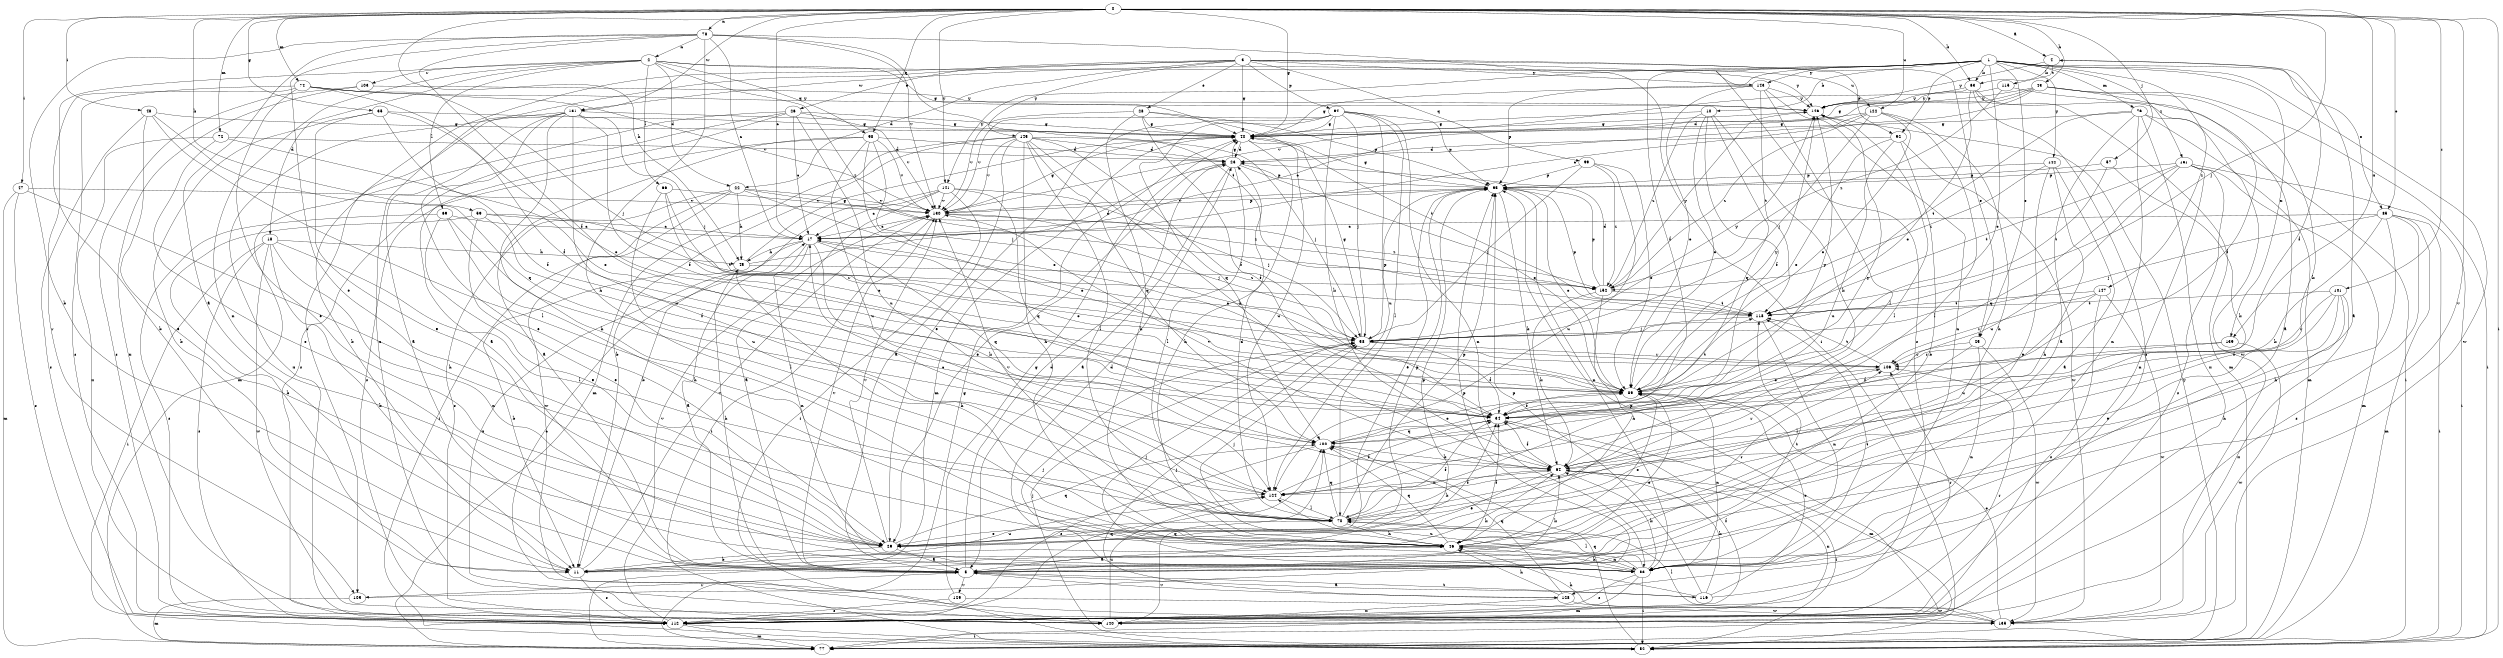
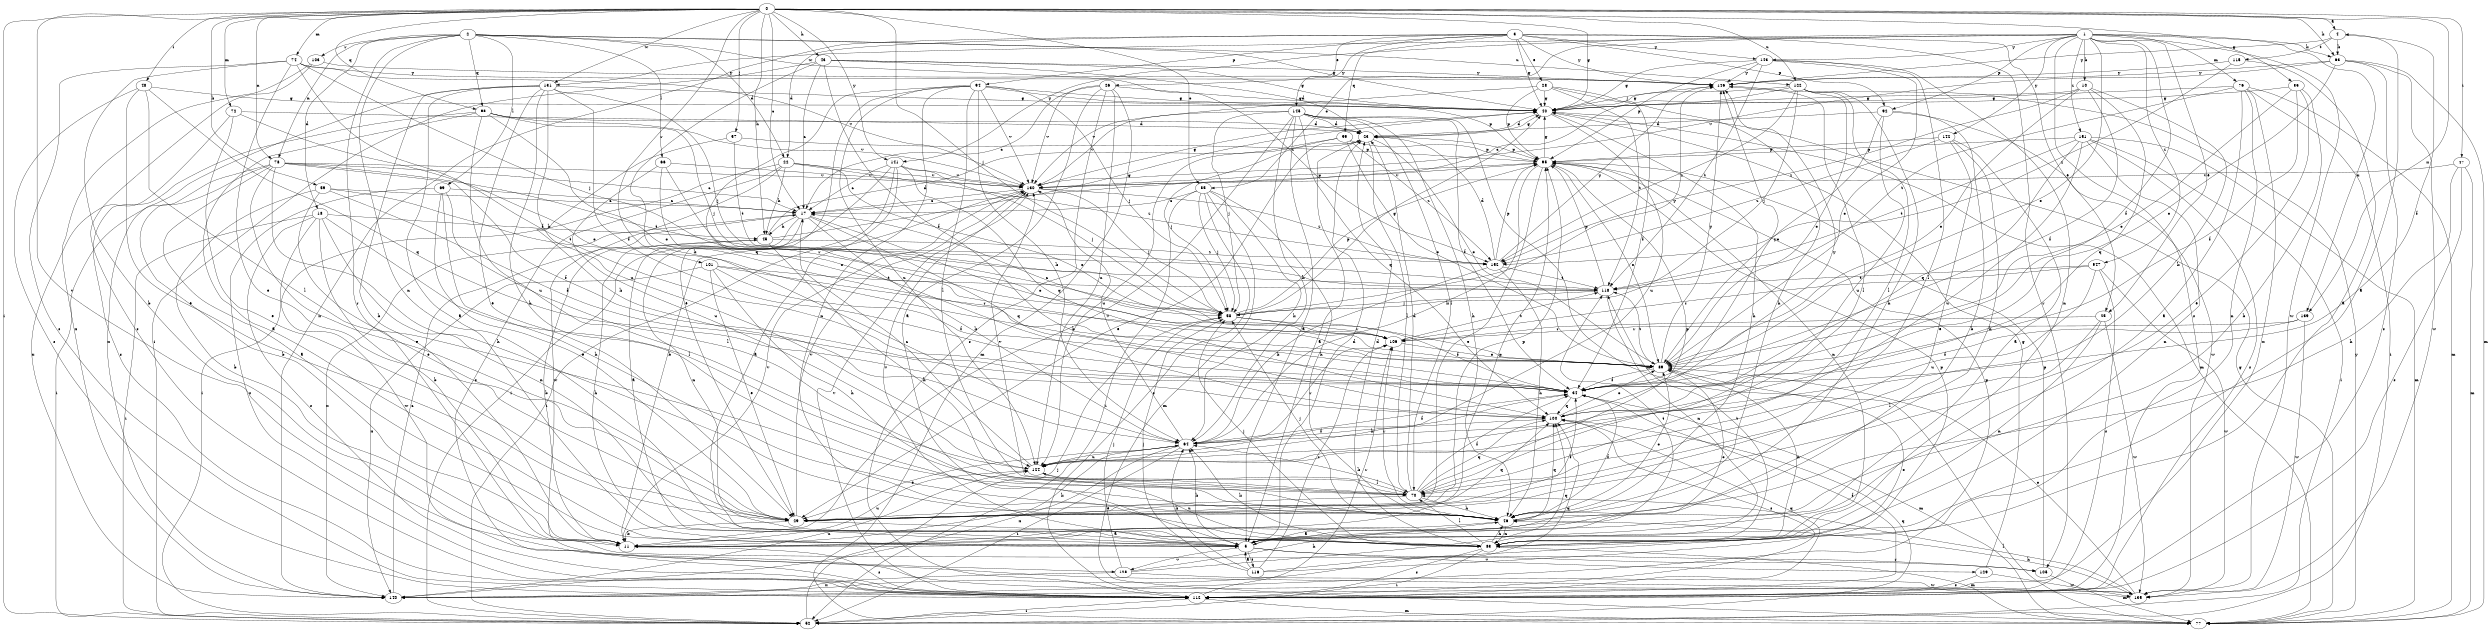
edge "78" -> "2": reversed
edge "146" -> "40": label "g" -> "j"
node "147": label "147" -> "947"
